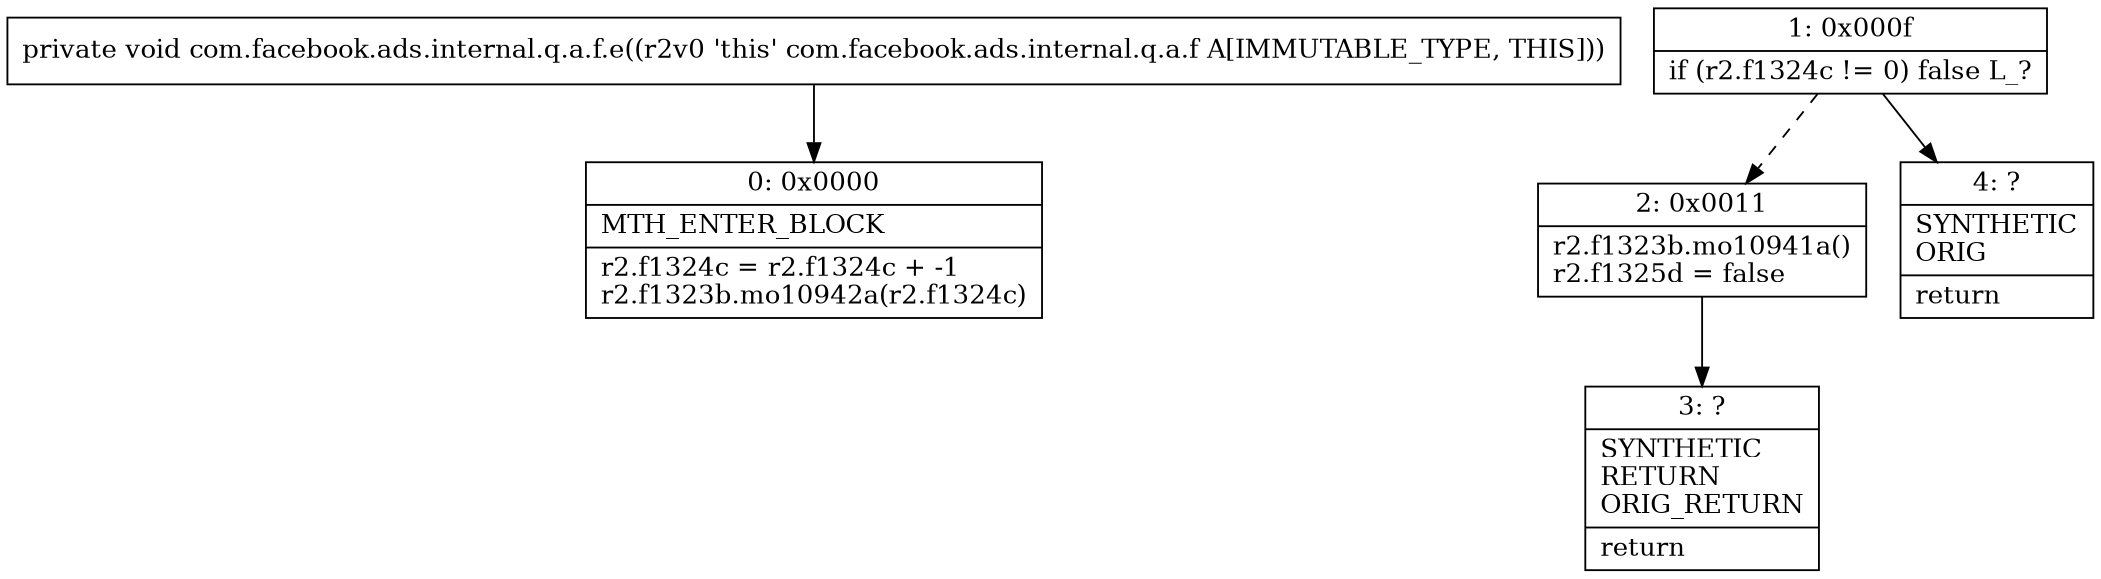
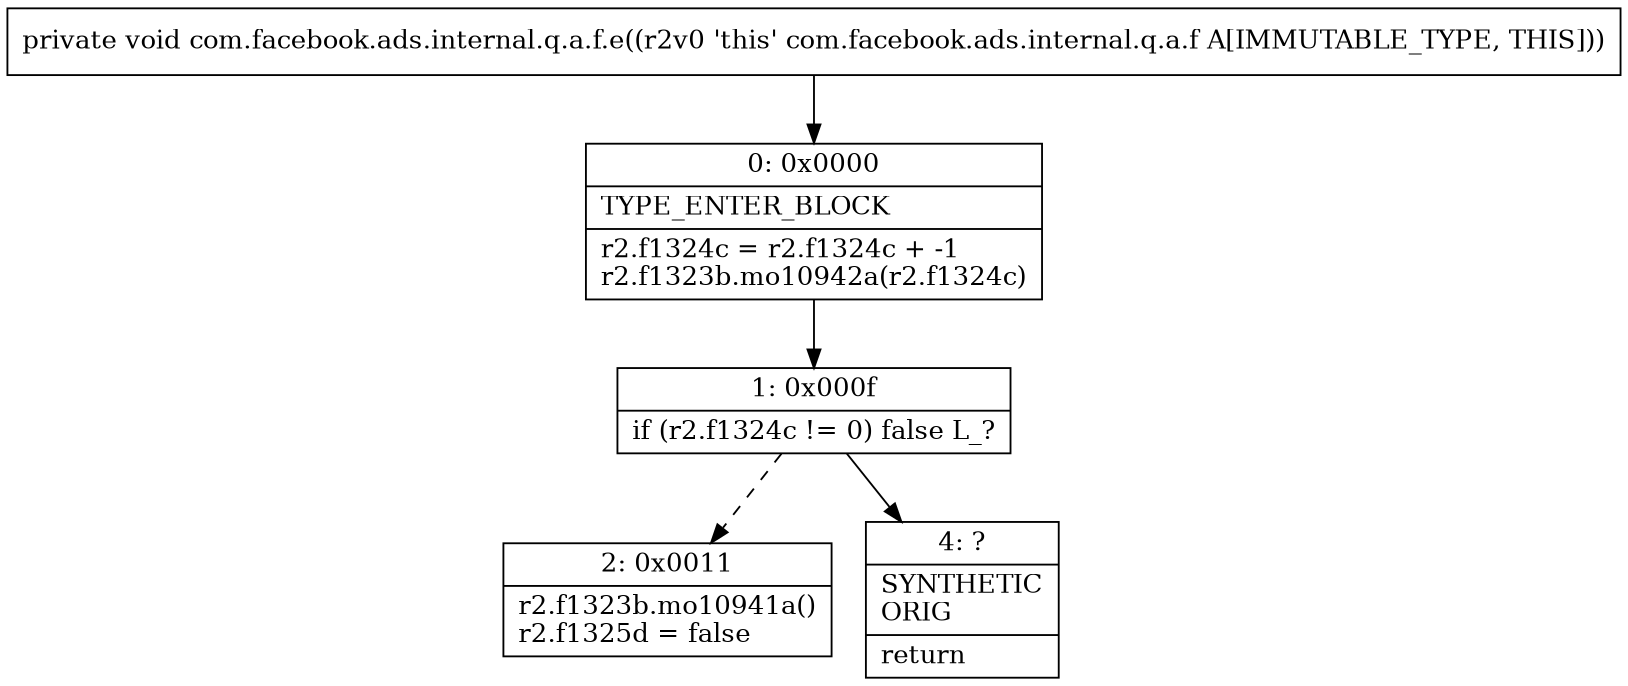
node "0: 0x0000": text "MTH_ENTER_BLOCK" -> "TYPE_ENTER_BLOCK"
edge "0: 0x0000" -> "1: 0x000f": added
node "3: ?": removed
